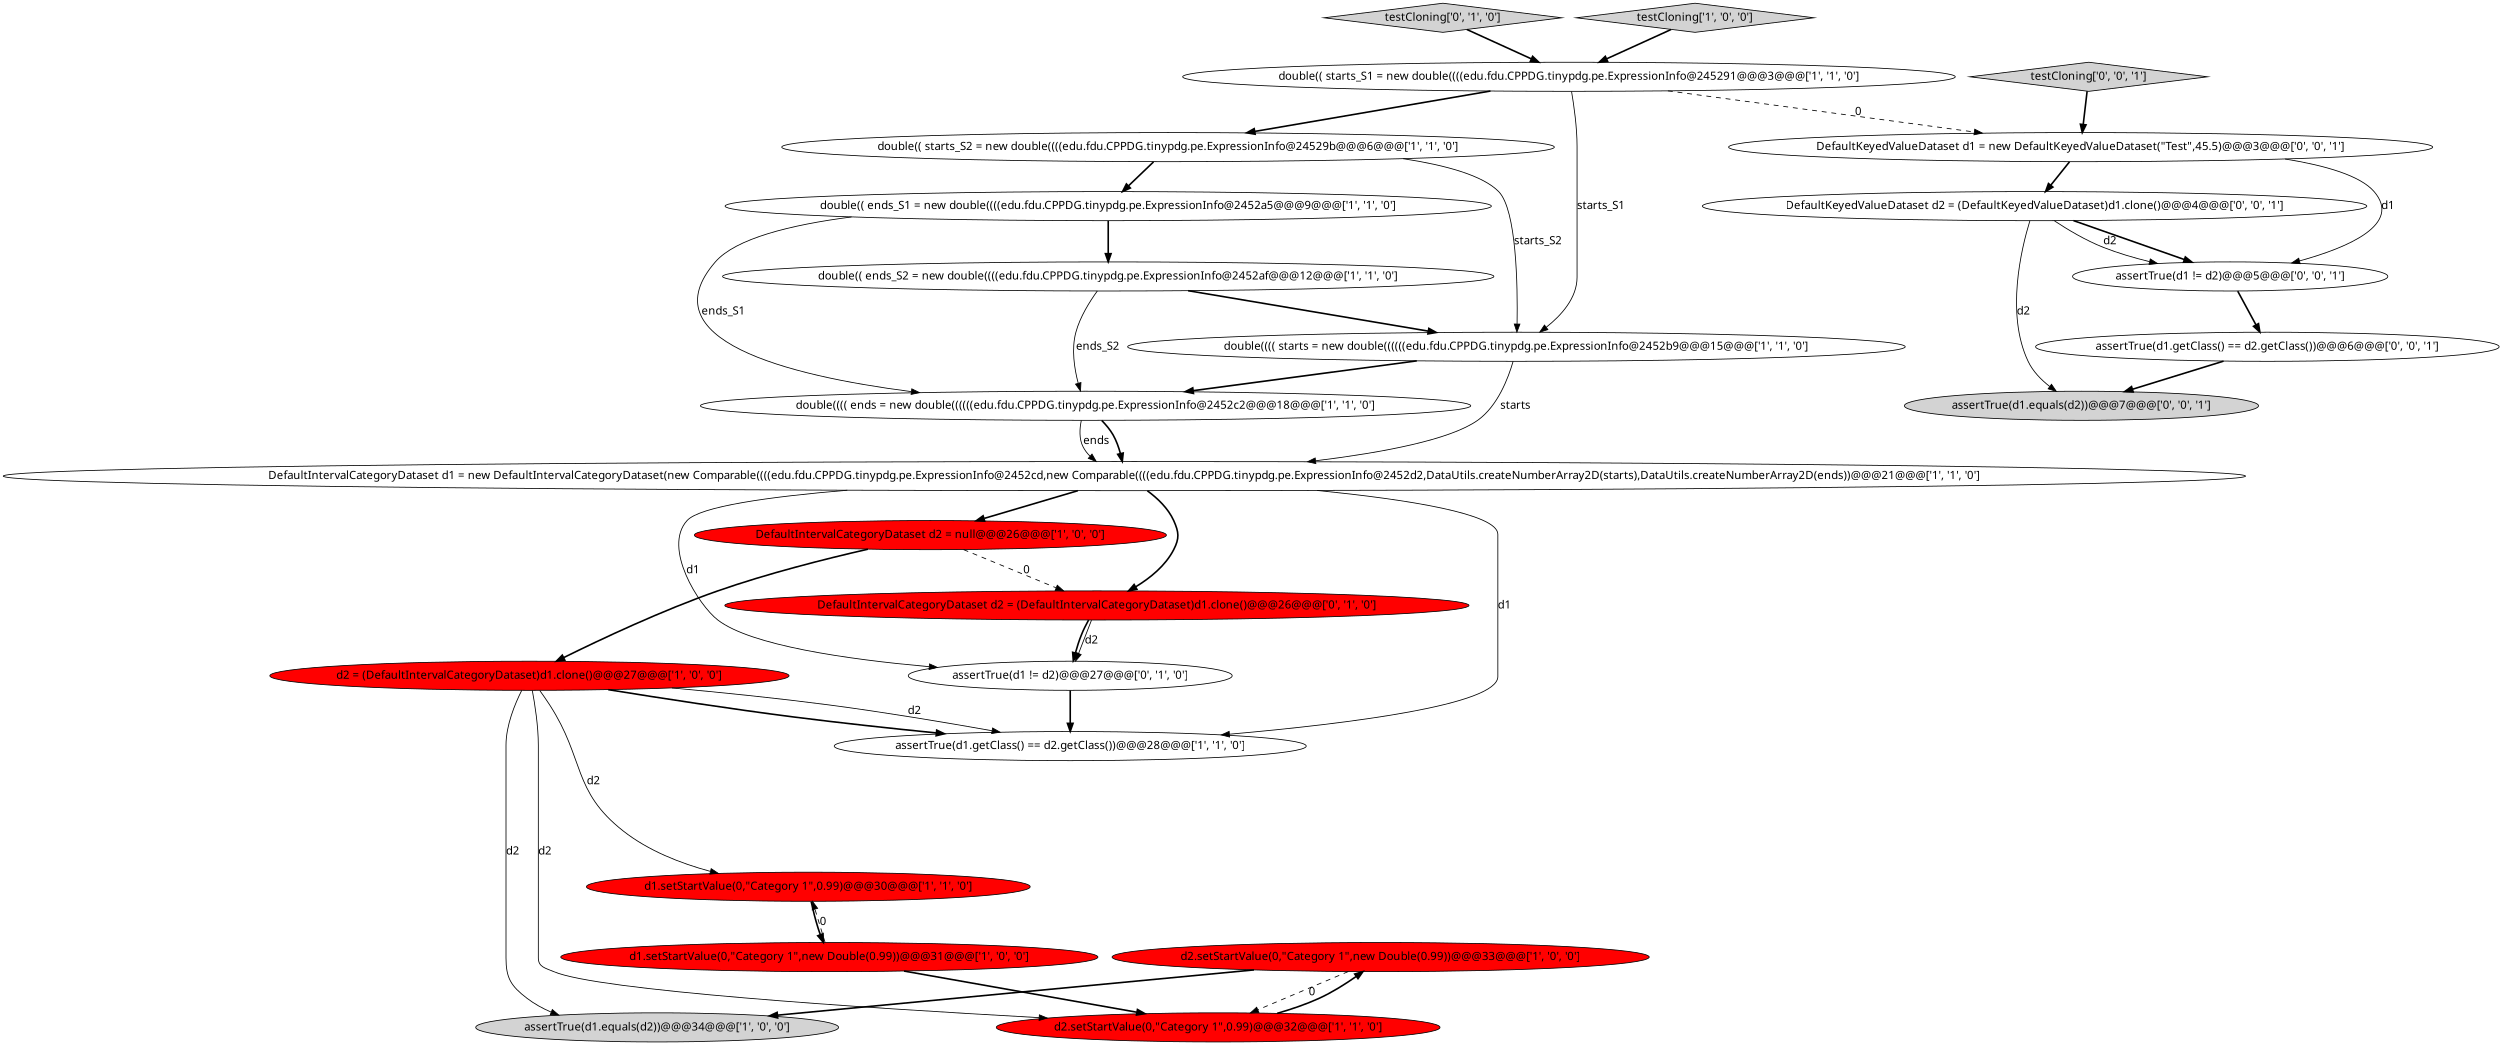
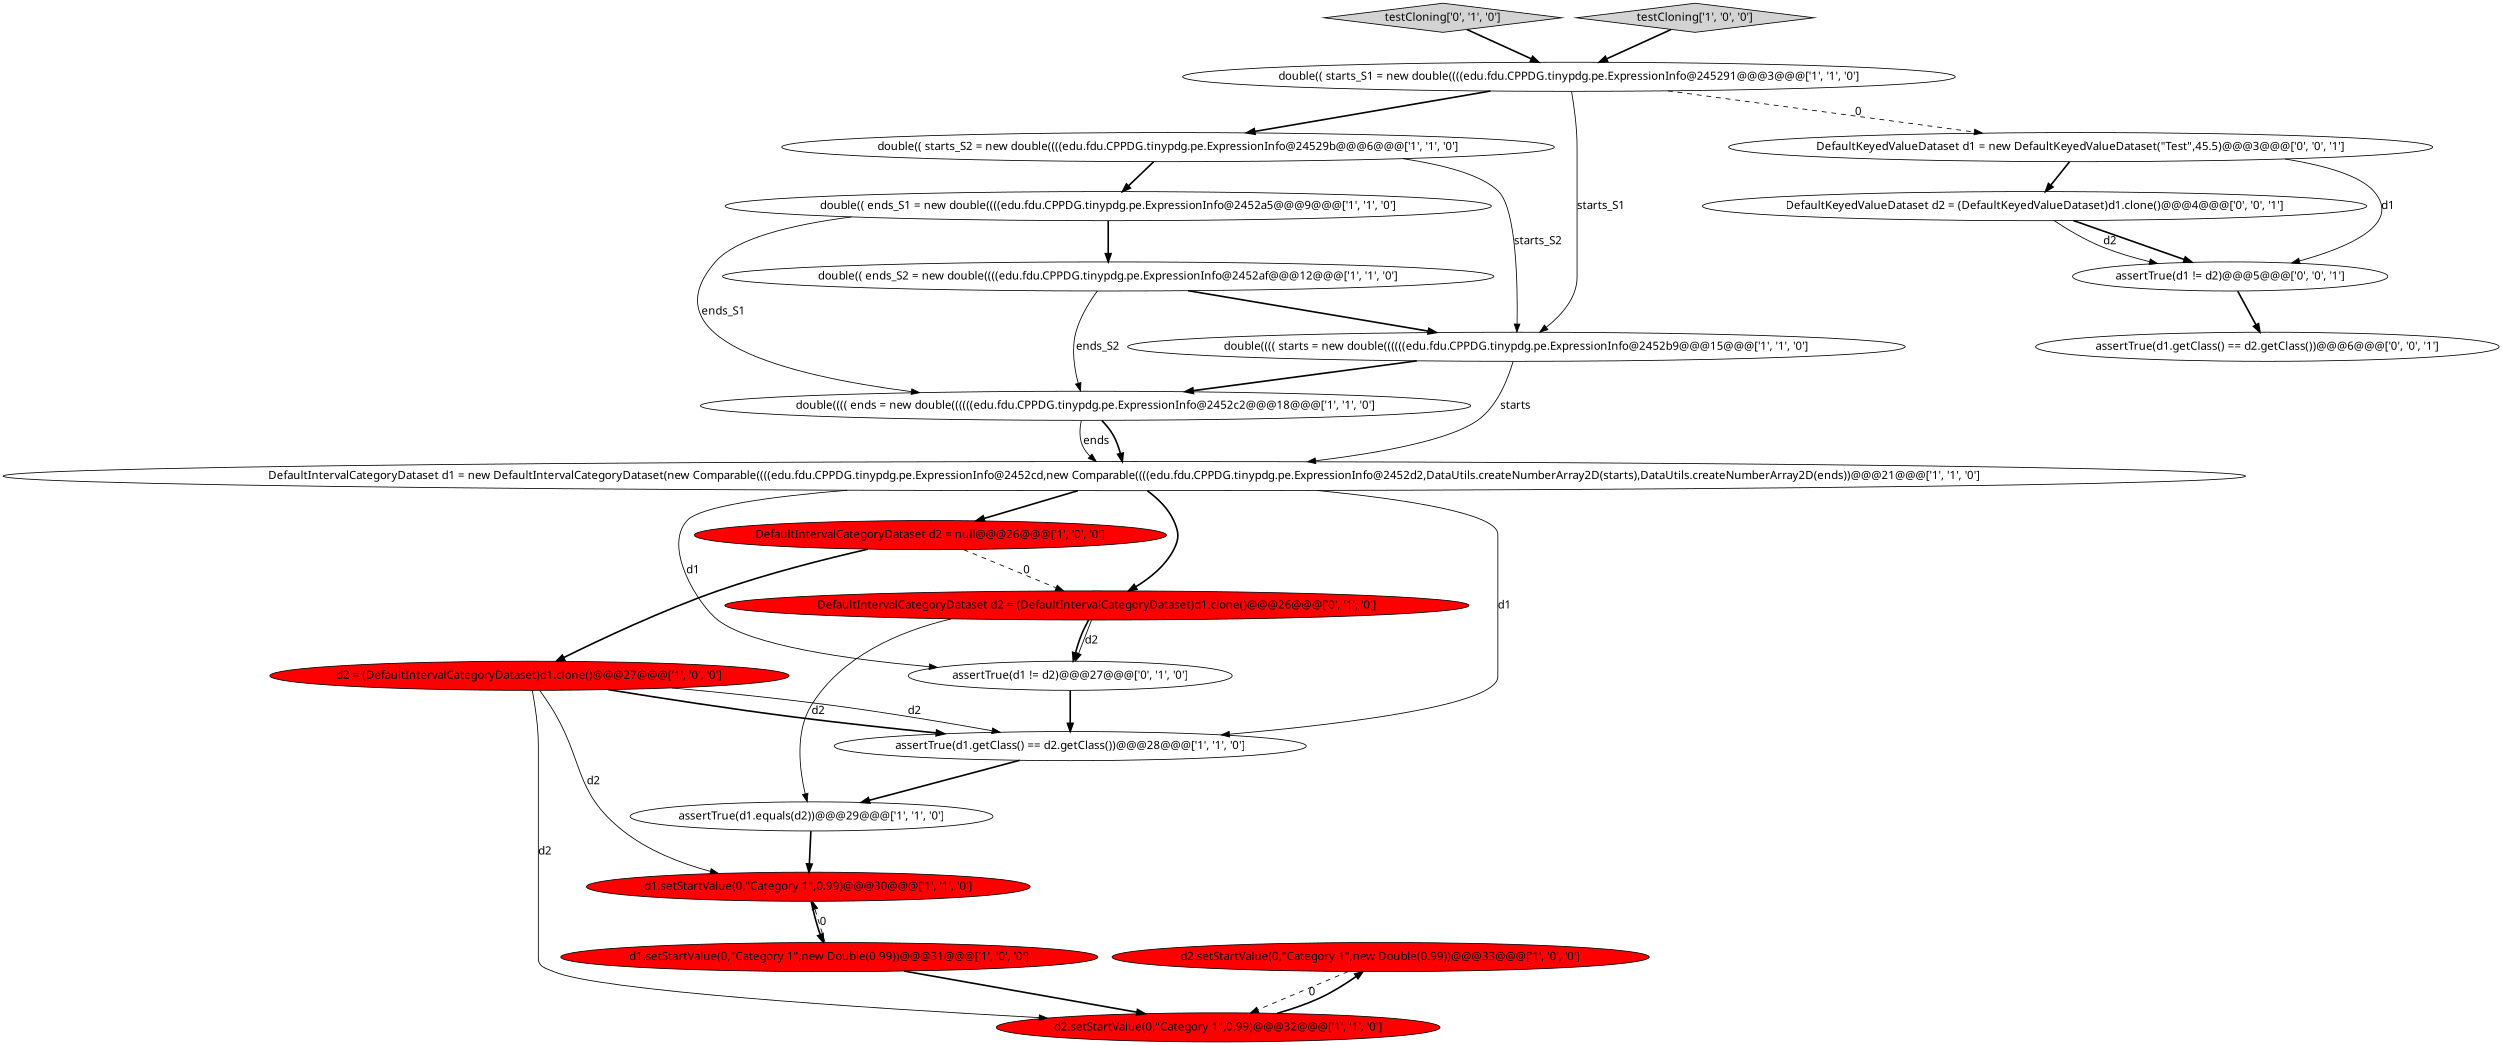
node "testCloning['0', '0', '1']": removed
node "assertTrue(d1.equals(d2))@@@7@@@['0', '0', '1']": removed
node "assertTrue(d1.equals(d2))@@@29@@@['1', '1', '0']": added
node "assertTrue(d1.equals(d2))@@@34@@@['1', '0', '0']": removed
